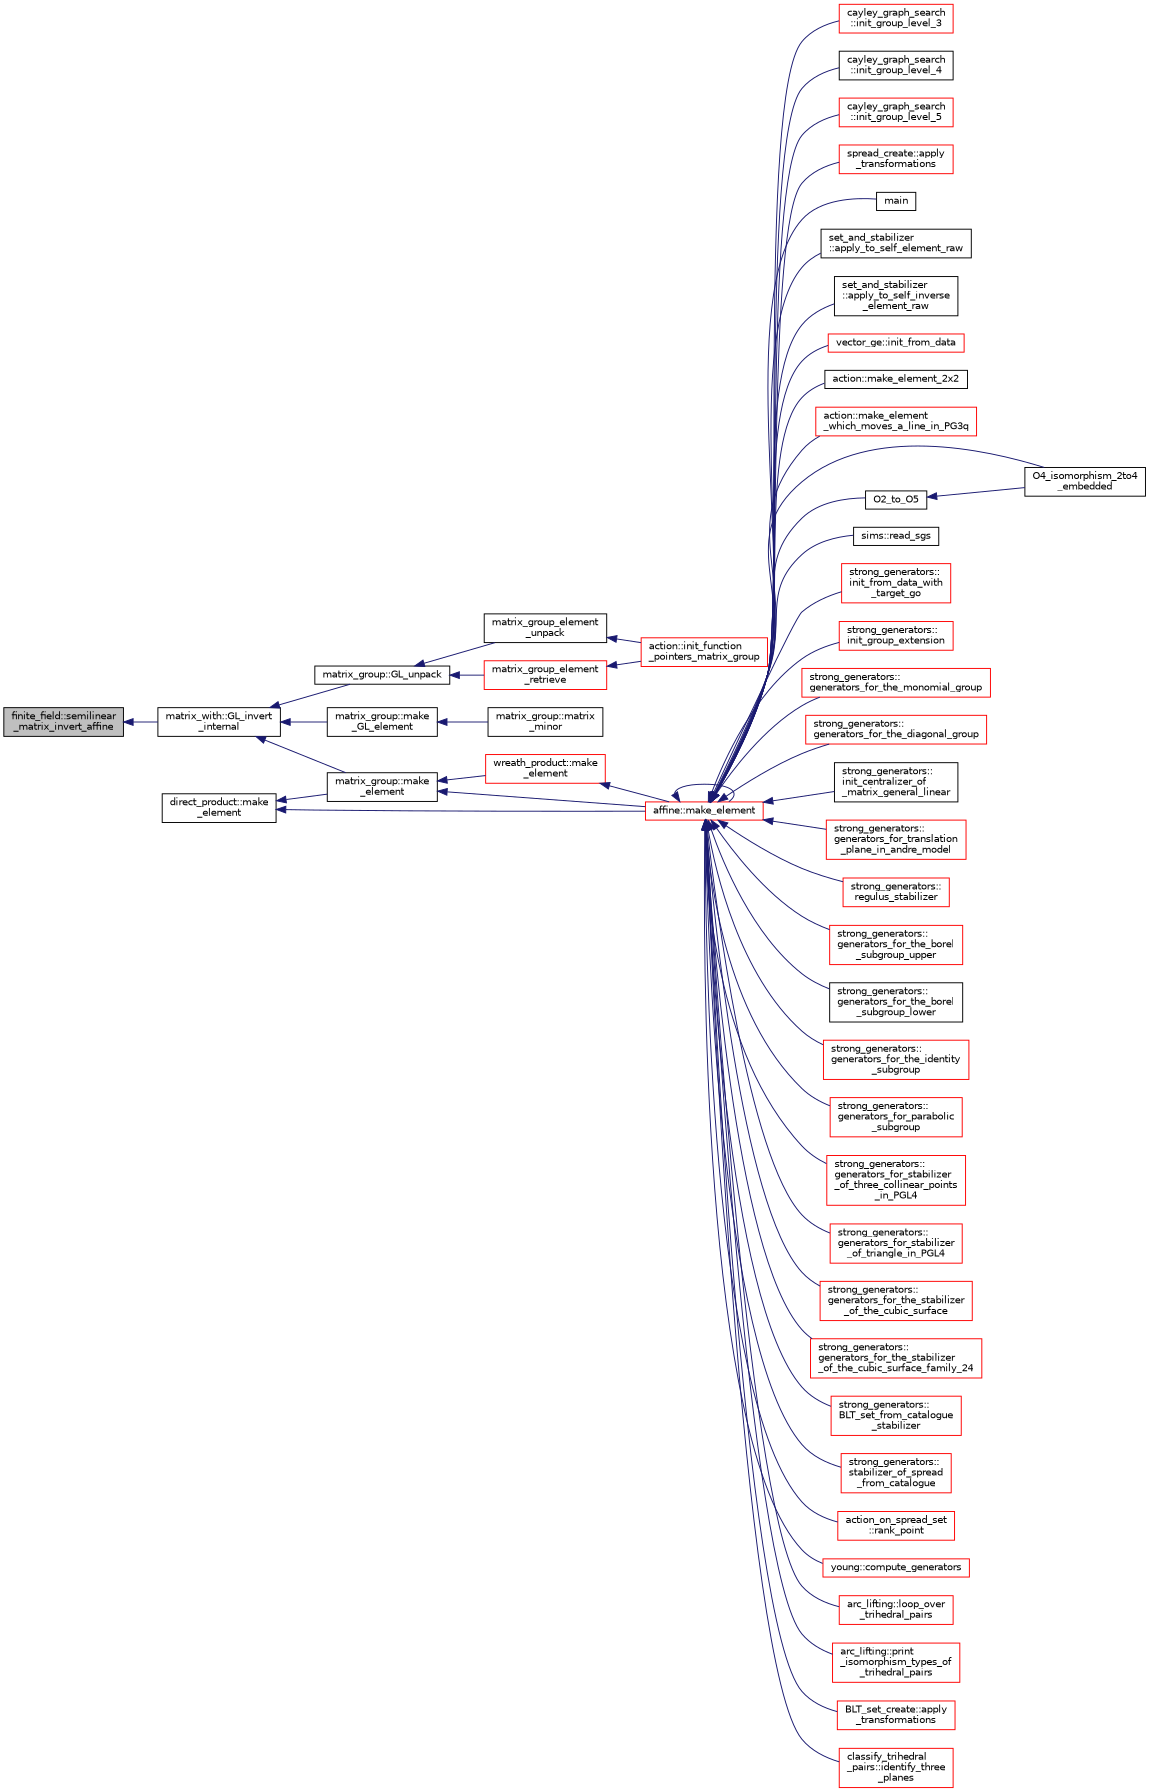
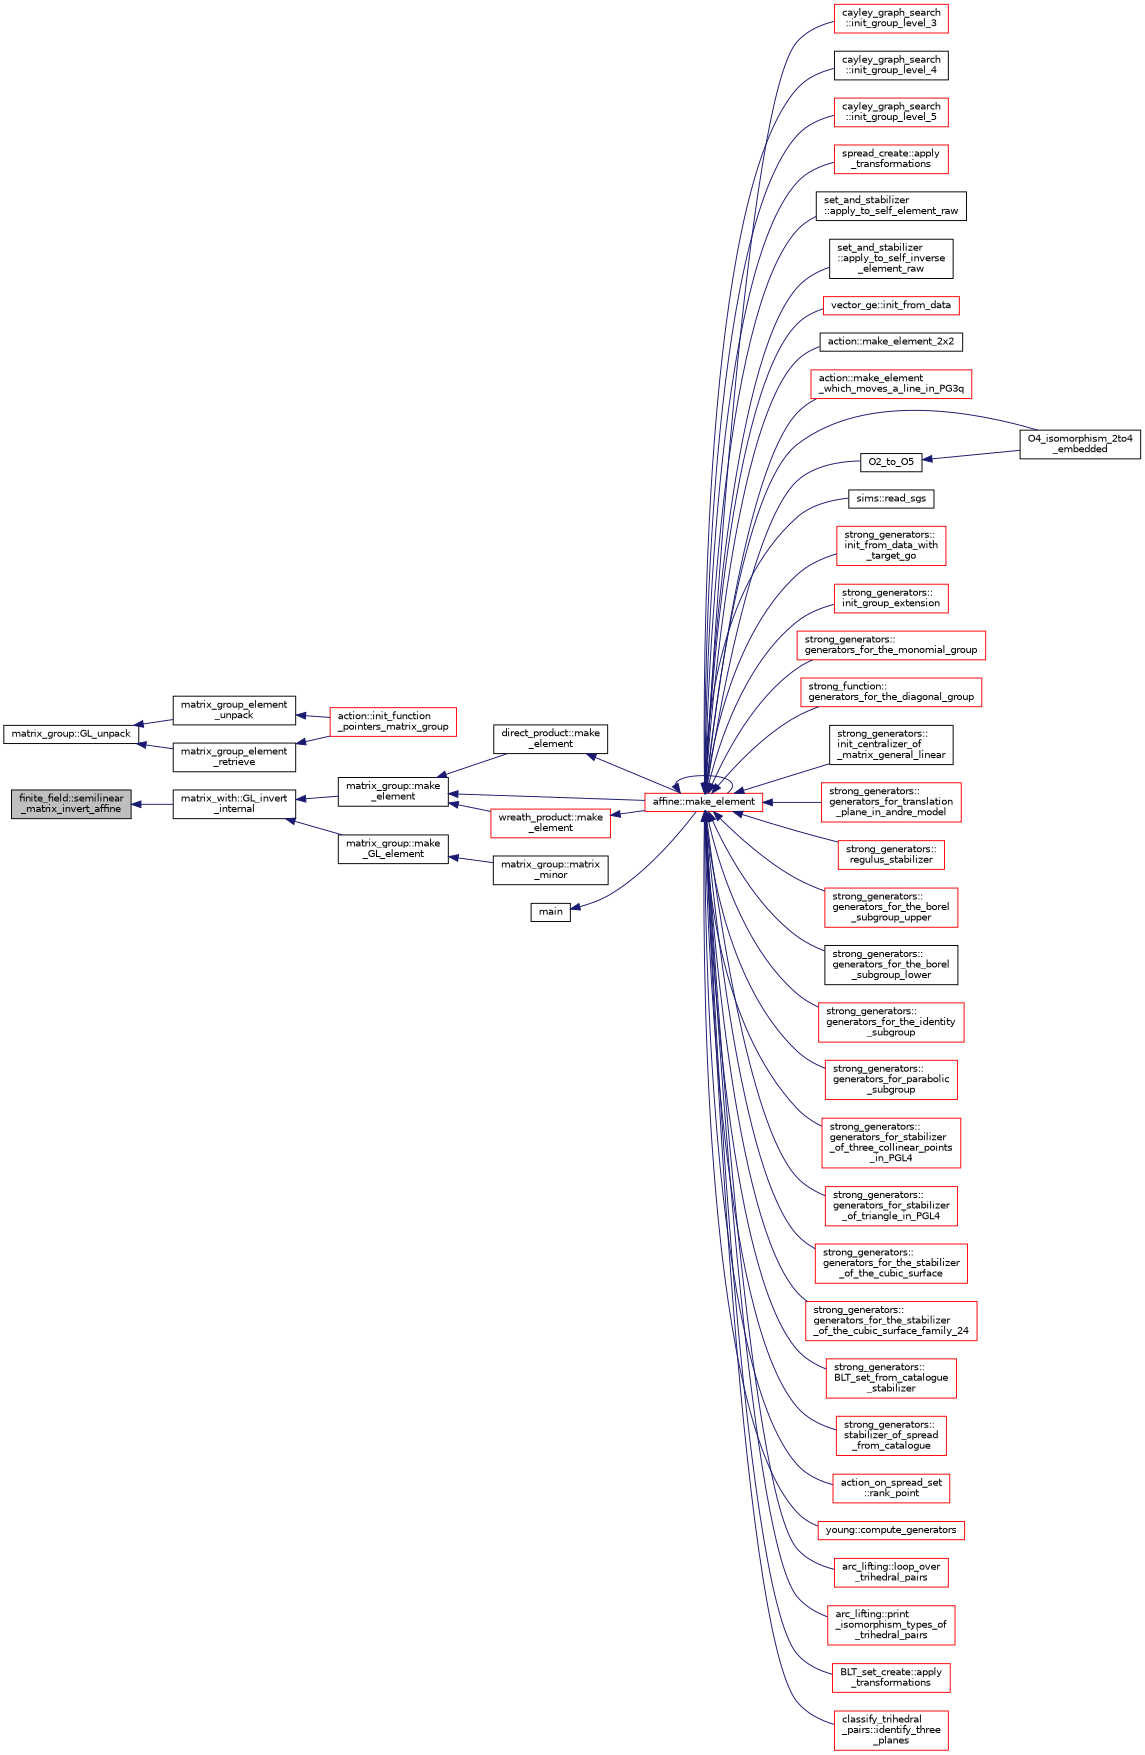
edge "main" -> "affine::make_element": reversed
node "matrix_group_element _retrieve": color red -> black
edge "matrix_group::GL_unpack" -> "matrix_with::GL_invert _internal": removed
node "strong_generators:: generators_for_the_diagonal_group": label "strong_generators:: generators_for_the_diagonal_group" -> "strong_function:: generators_for_the_diagonal_group"
edge "matrix_group::make _element" -> "direct_product::make _element": reversed
